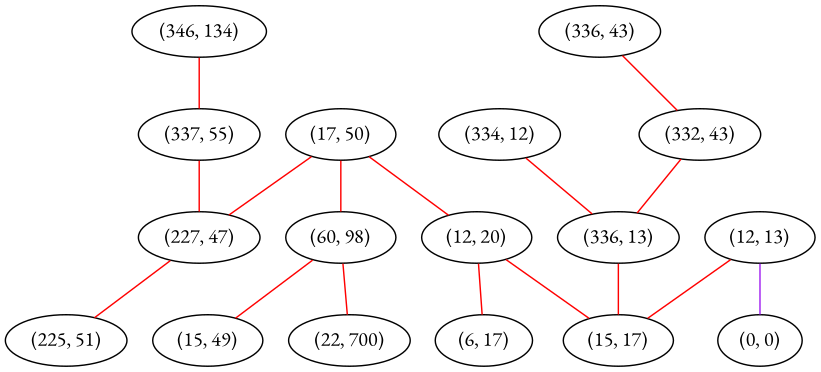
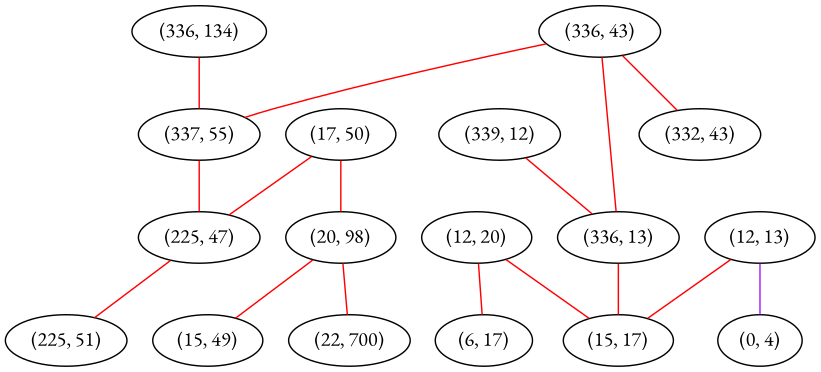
node "(346, 134)": label "(346, 134)" -> "(336, 134)"
edge "(336, 43)" -- "(337, 55)": added
node "(334, 12)": label "(334, 12)" -> "(339, 12)"
edge "(17, 50)" -- "(12, 20)": removed
edge "(332, 43)" -- "(336, 13)": now "(336, 43)" -- "(336, 13)"
node "(227, 47)": label "(227, 47)" -> "(225, 47)"
node "(60, 98)": label "(60, 98)" -> "(20, 98)"
node "(0, 0)": label "(0, 0)" -> "(0, 4)"
